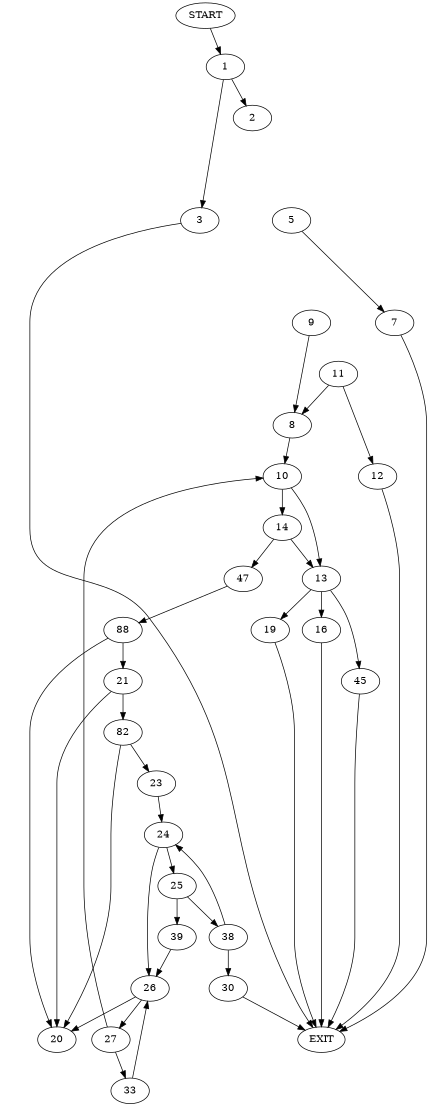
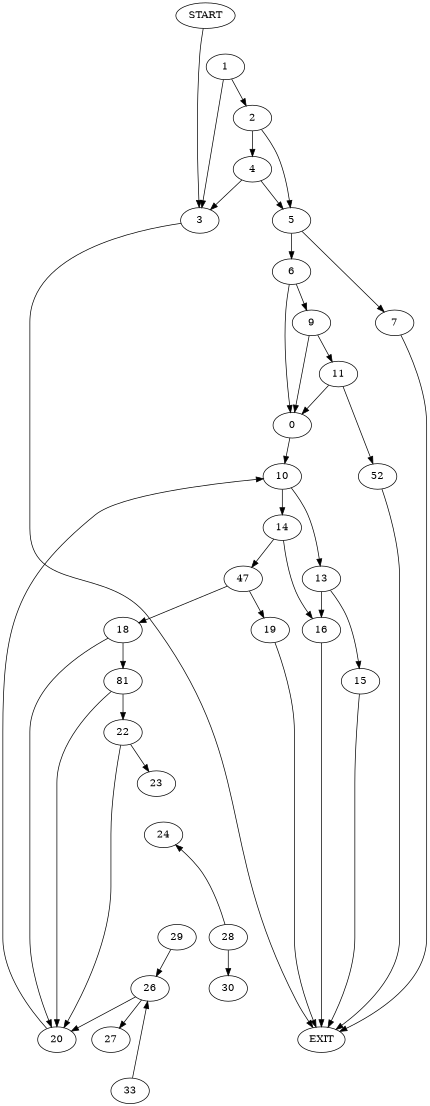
edge "START" -> "1": now "START" -> "3"
edge "2" -> "5": added
node "4": added
node "6": added
edge "9" -> "11": added
node "8": label "8" -> "0"
node "12": label "12" -> "52"
edge "14" -> "13": now "14" -> "16"
edge "13" -> "19": now "47" -> "19"
node "88": label "88" -> "18"
node "21": label "21" -> "81"
node "45": label "45" -> "15"
edge "27" -> "10": now "20" -> "10"
node "82": label "82" -> "22"
edge "23" -> "24": removed
node "25": removed
edge "24" -> "26": removed
node "39": label "39" -> "29"
node "38": label "38" -> "28"
edge "30" -> "EXIT": removed
edge "27" -> "33": removed
